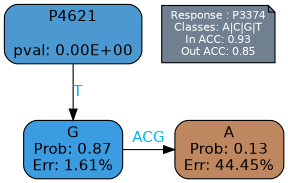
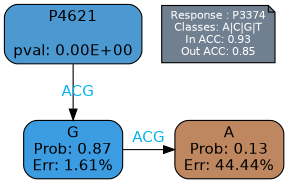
edge "P4621 pval: 0.00E+00" -> "G Prob: 0.87 Err: 1.61%": label "T" -> "ACG"
node "A Prob: 0.13 Err: 44.45%": label "A Prob: 0.13 Err: 44.45%" -> "A Prob: 0.13 Err: 44.44%"
